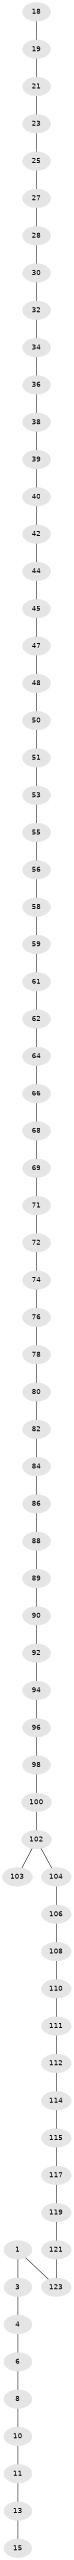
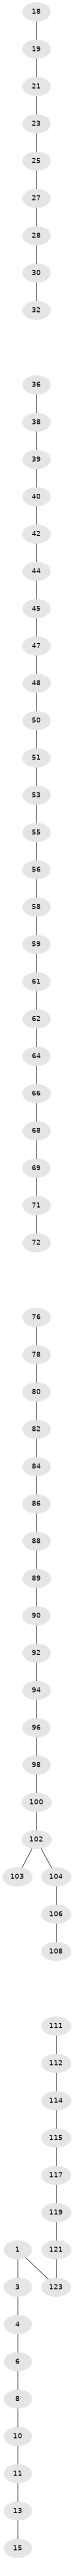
node "34": removed
node "74": removed
node "110": removed
